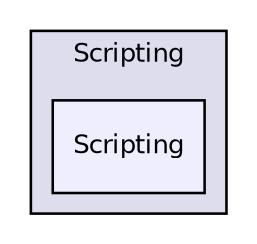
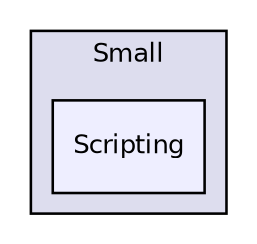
cluster "Scripting": label "Scripting" -> "Small"
